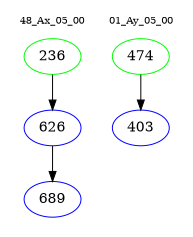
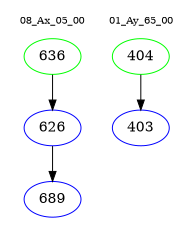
cluster "48_Ax_05_00": label "48_Ax_05_00" -> "08_Ax_05_00"
cluster "01_Ay_05_00": label "01_Ay_05_00" -> "01_Ay_65_00"
node "236": label "236" -> "636"
node "474": label "474" -> "404"
